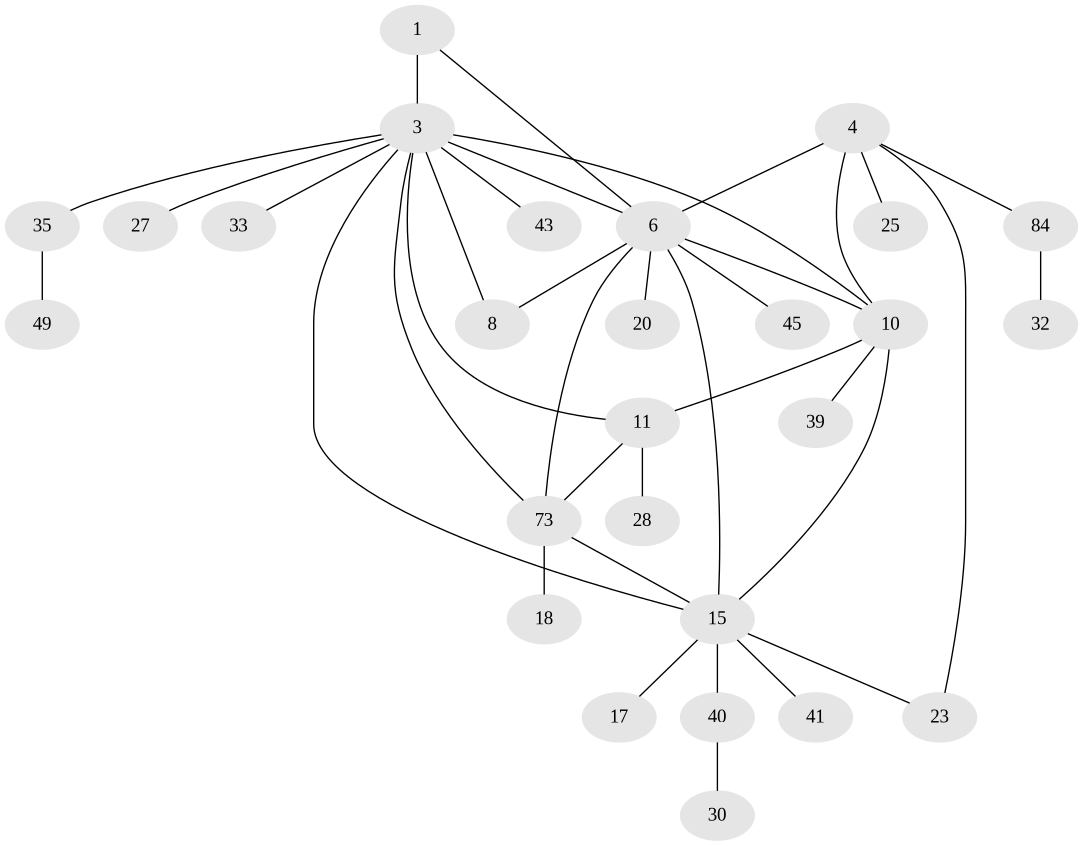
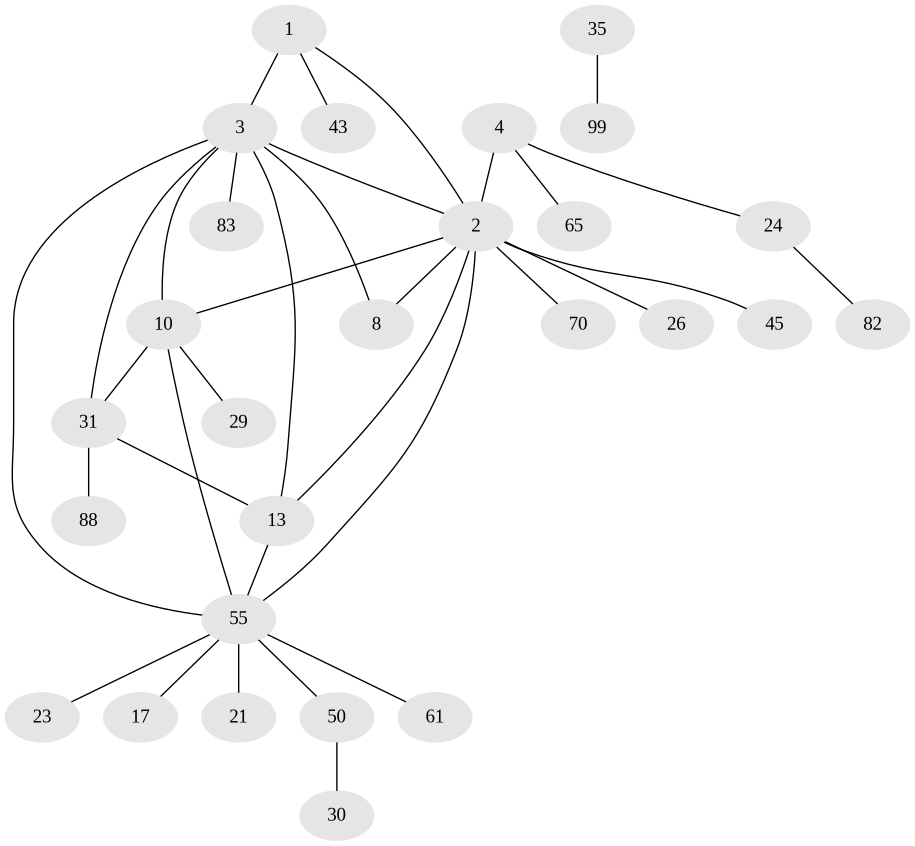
edge "3" -- "35": removed
edge "3" -- "43": now "1" -- "43"
node "27": removed
node "33": label "33" -> "83"
node "6": label "6" -> "2"
node "25": label "25" -> "65"
node "84": label "84" -> "24"
edge "4" -- "10": removed
node "49": label "49" -> "99"
node "20": label "20" -> "70"
node "26": added
node "32": label "32" -> "82"
edge "4" -- "23": removed
node "11": label "11" -> "31"
node "39": label "39" -> "29"
node "73": label "73" -> "13"
node "28": label "28" -> "88"
node "18": removed
node "15": label "15" -> "55"
node "21": added
node "40": label "40" -> "50"
node "41": label "41" -> "61"
